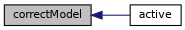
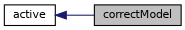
edge "active" -> "correctModel": reversed
